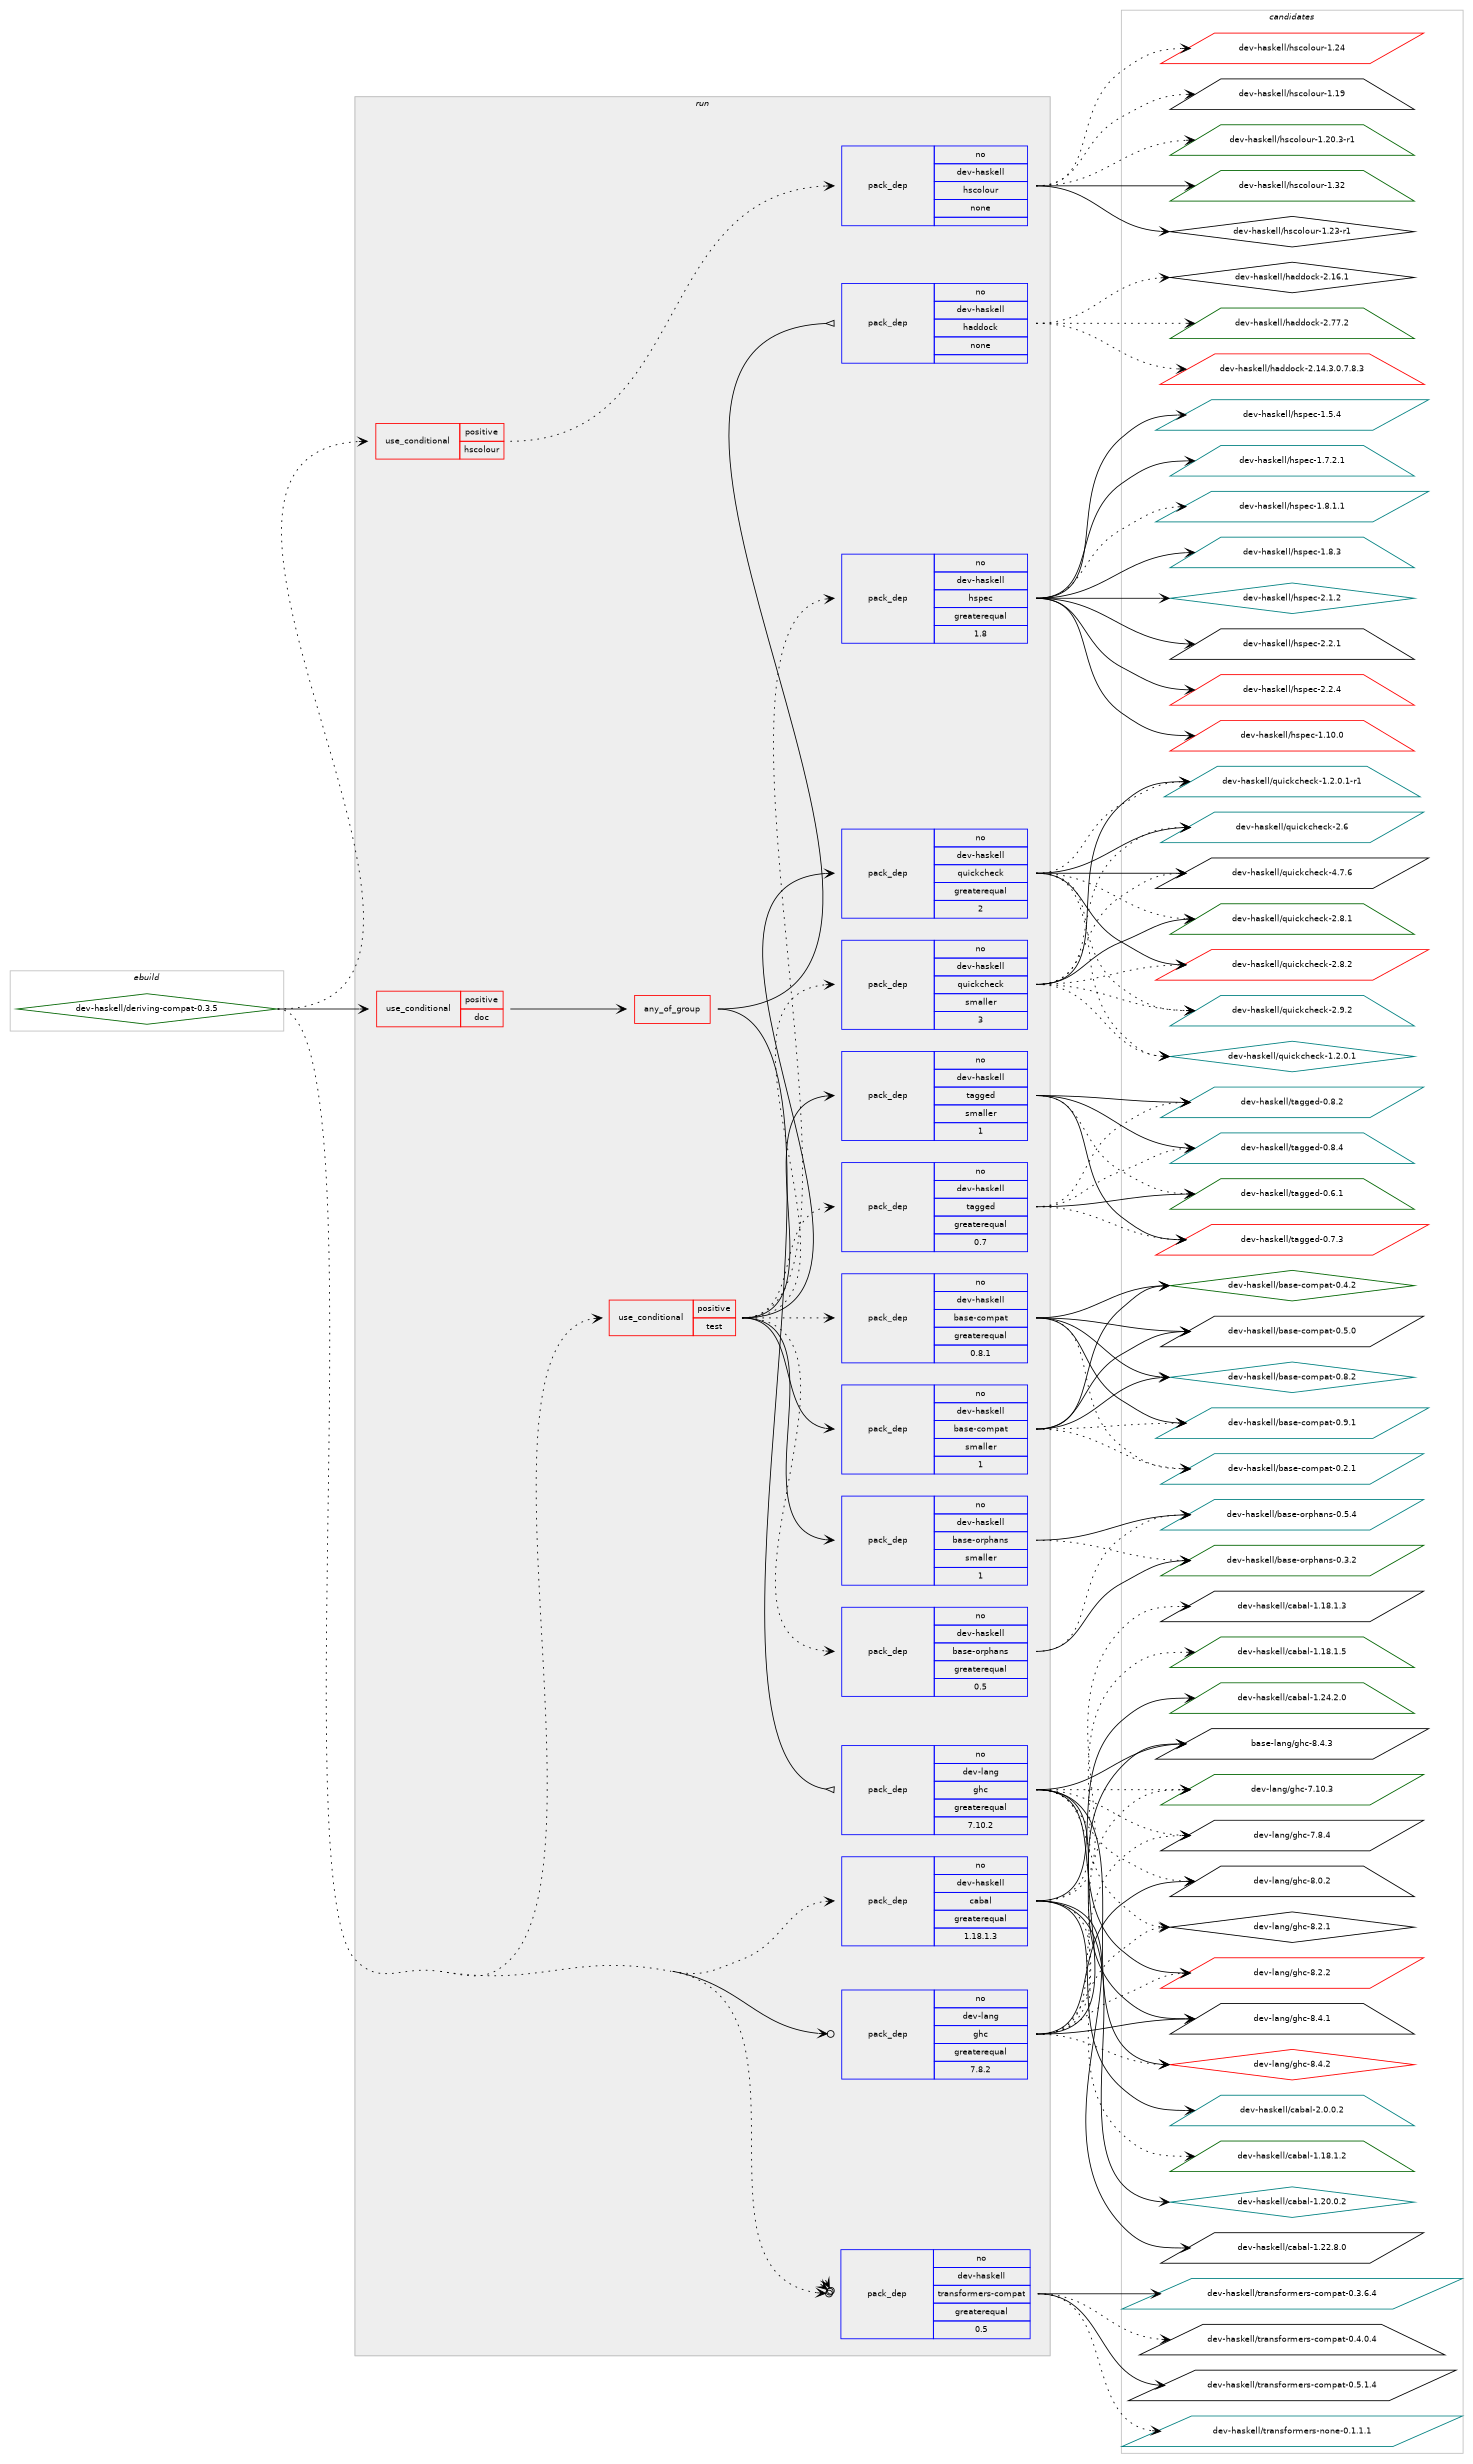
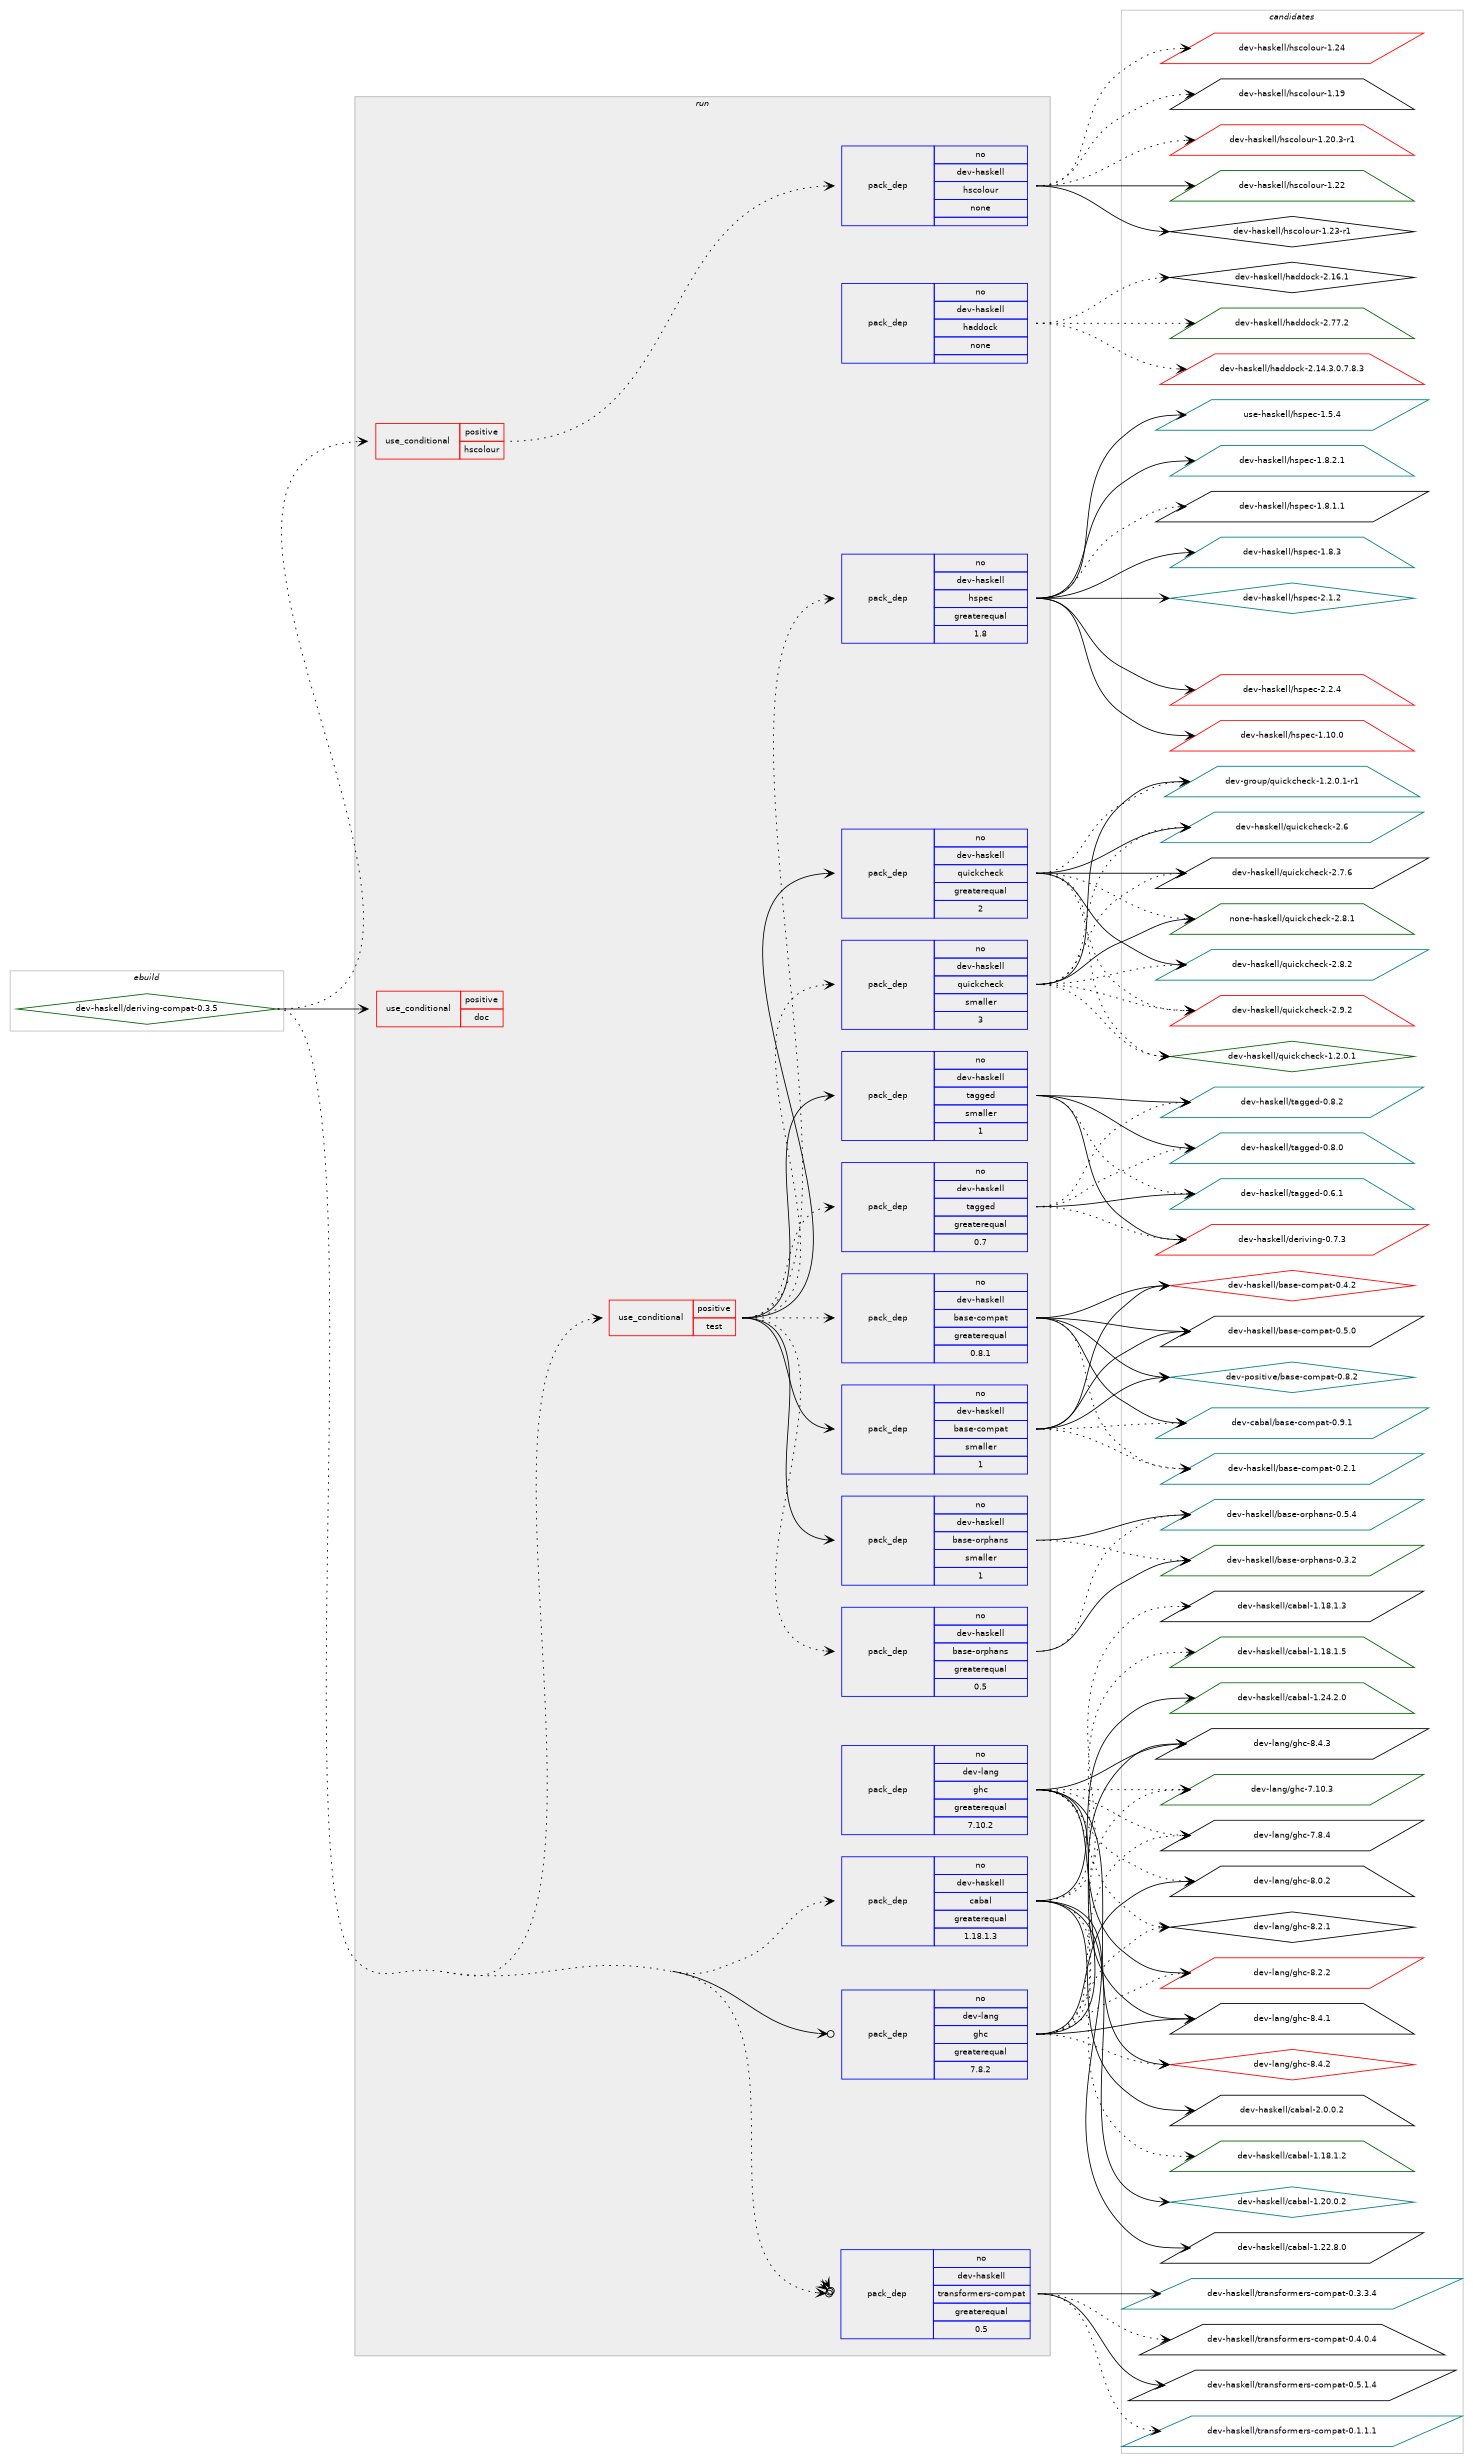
node "dev-haskell/hscolour-1.20.3-r1": color darkgreen -> red
node "dev-haskell/hscolour-1.32": label "dev-haskell/hscolour-1.32" -> "dev-haskell/hscolour-1.22"
node "dev-haskell/hspec-1.5.4": label "dev-haskell/hspec-1.5.4" -> "use-haskell/hspec-1.5.4"
node "dev-haskell/hspec-1.7.2.1": label "dev-haskell/hspec-1.7.2.1" -> "dev-haskell/hspec-1.8.2.1"
node "dev-haskell/hspec-1.8.1.1": color teal -> black
node "dev-haskell/hspec-2.2.1": removed
node "dev-haskell/quickcheck-1.2.0.1-r1": label "dev-haskell/quickcheck-1.2.0.1-r1" -> "dev-group/quickcheck-1.2.0.1-r1"
node "dev-haskell/quickcheck-4.7.6": label "dev-haskell/quickcheck-4.7.6" -> "dev-haskell/quickcheck-2.7.6"
node "dev-haskell/quickcheck-2.8.1": label "dev-haskell/quickcheck-2.8.1" -> "none-haskell/quickcheck-2.8.1"
node "dev-haskell/quickcheck-2.8.2": color red -> teal
node "any_of_group": removed
node "dev-haskell/quickcheck-2.9.2": color teal -> red
node "dev-haskell/quickcheck-1.2.0.1": color teal -> darkgreen
node "dev-haskell/tagged-0.8.4": label "dev-haskell/tagged-0.8.4" -> "dev-haskell/tagged-0.8.0"
node "dev-haskell/tagged-0.6.1": color darkgreen -> teal
node "dev-haskell/tagged-0.7.3": label "dev-haskell/tagged-0.7.3" -> "dev-haskell/deriving-0.7.3"
node "dev-haskell/base-compat-0.4.2": color darkgreen -> red
node "dev-haskell/base-compat-0.8.2": label "dev-haskell/base-compat-0.8.2" -> "dev-positive/base-compat-0.8.2"
node "dev-haskell/base-compat-0.9.1": label "dev-haskell/base-compat-0.9.1" -> "dev-cabal/base-compat-0.9.1"
node "base-lang/ghc-8.4.3": label "base-lang/ghc-8.4.3" -> "dev-lang/ghc-8.4.3"
node "dev-haskell/cabal-2.0.0.2": color teal -> black
node "dev-haskell/transformers-compat-0.3.6.4": label "dev-haskell/transformers-compat-0.3.6.4" -> "dev-haskell/transformers-compat-0.3.3.4"
node "dev-haskell/transformers-none-0.1.1.1": label "dev-haskell/transformers-none-0.1.1.1" -> "dev-haskell/transformers-compat-0.1.1.1"
